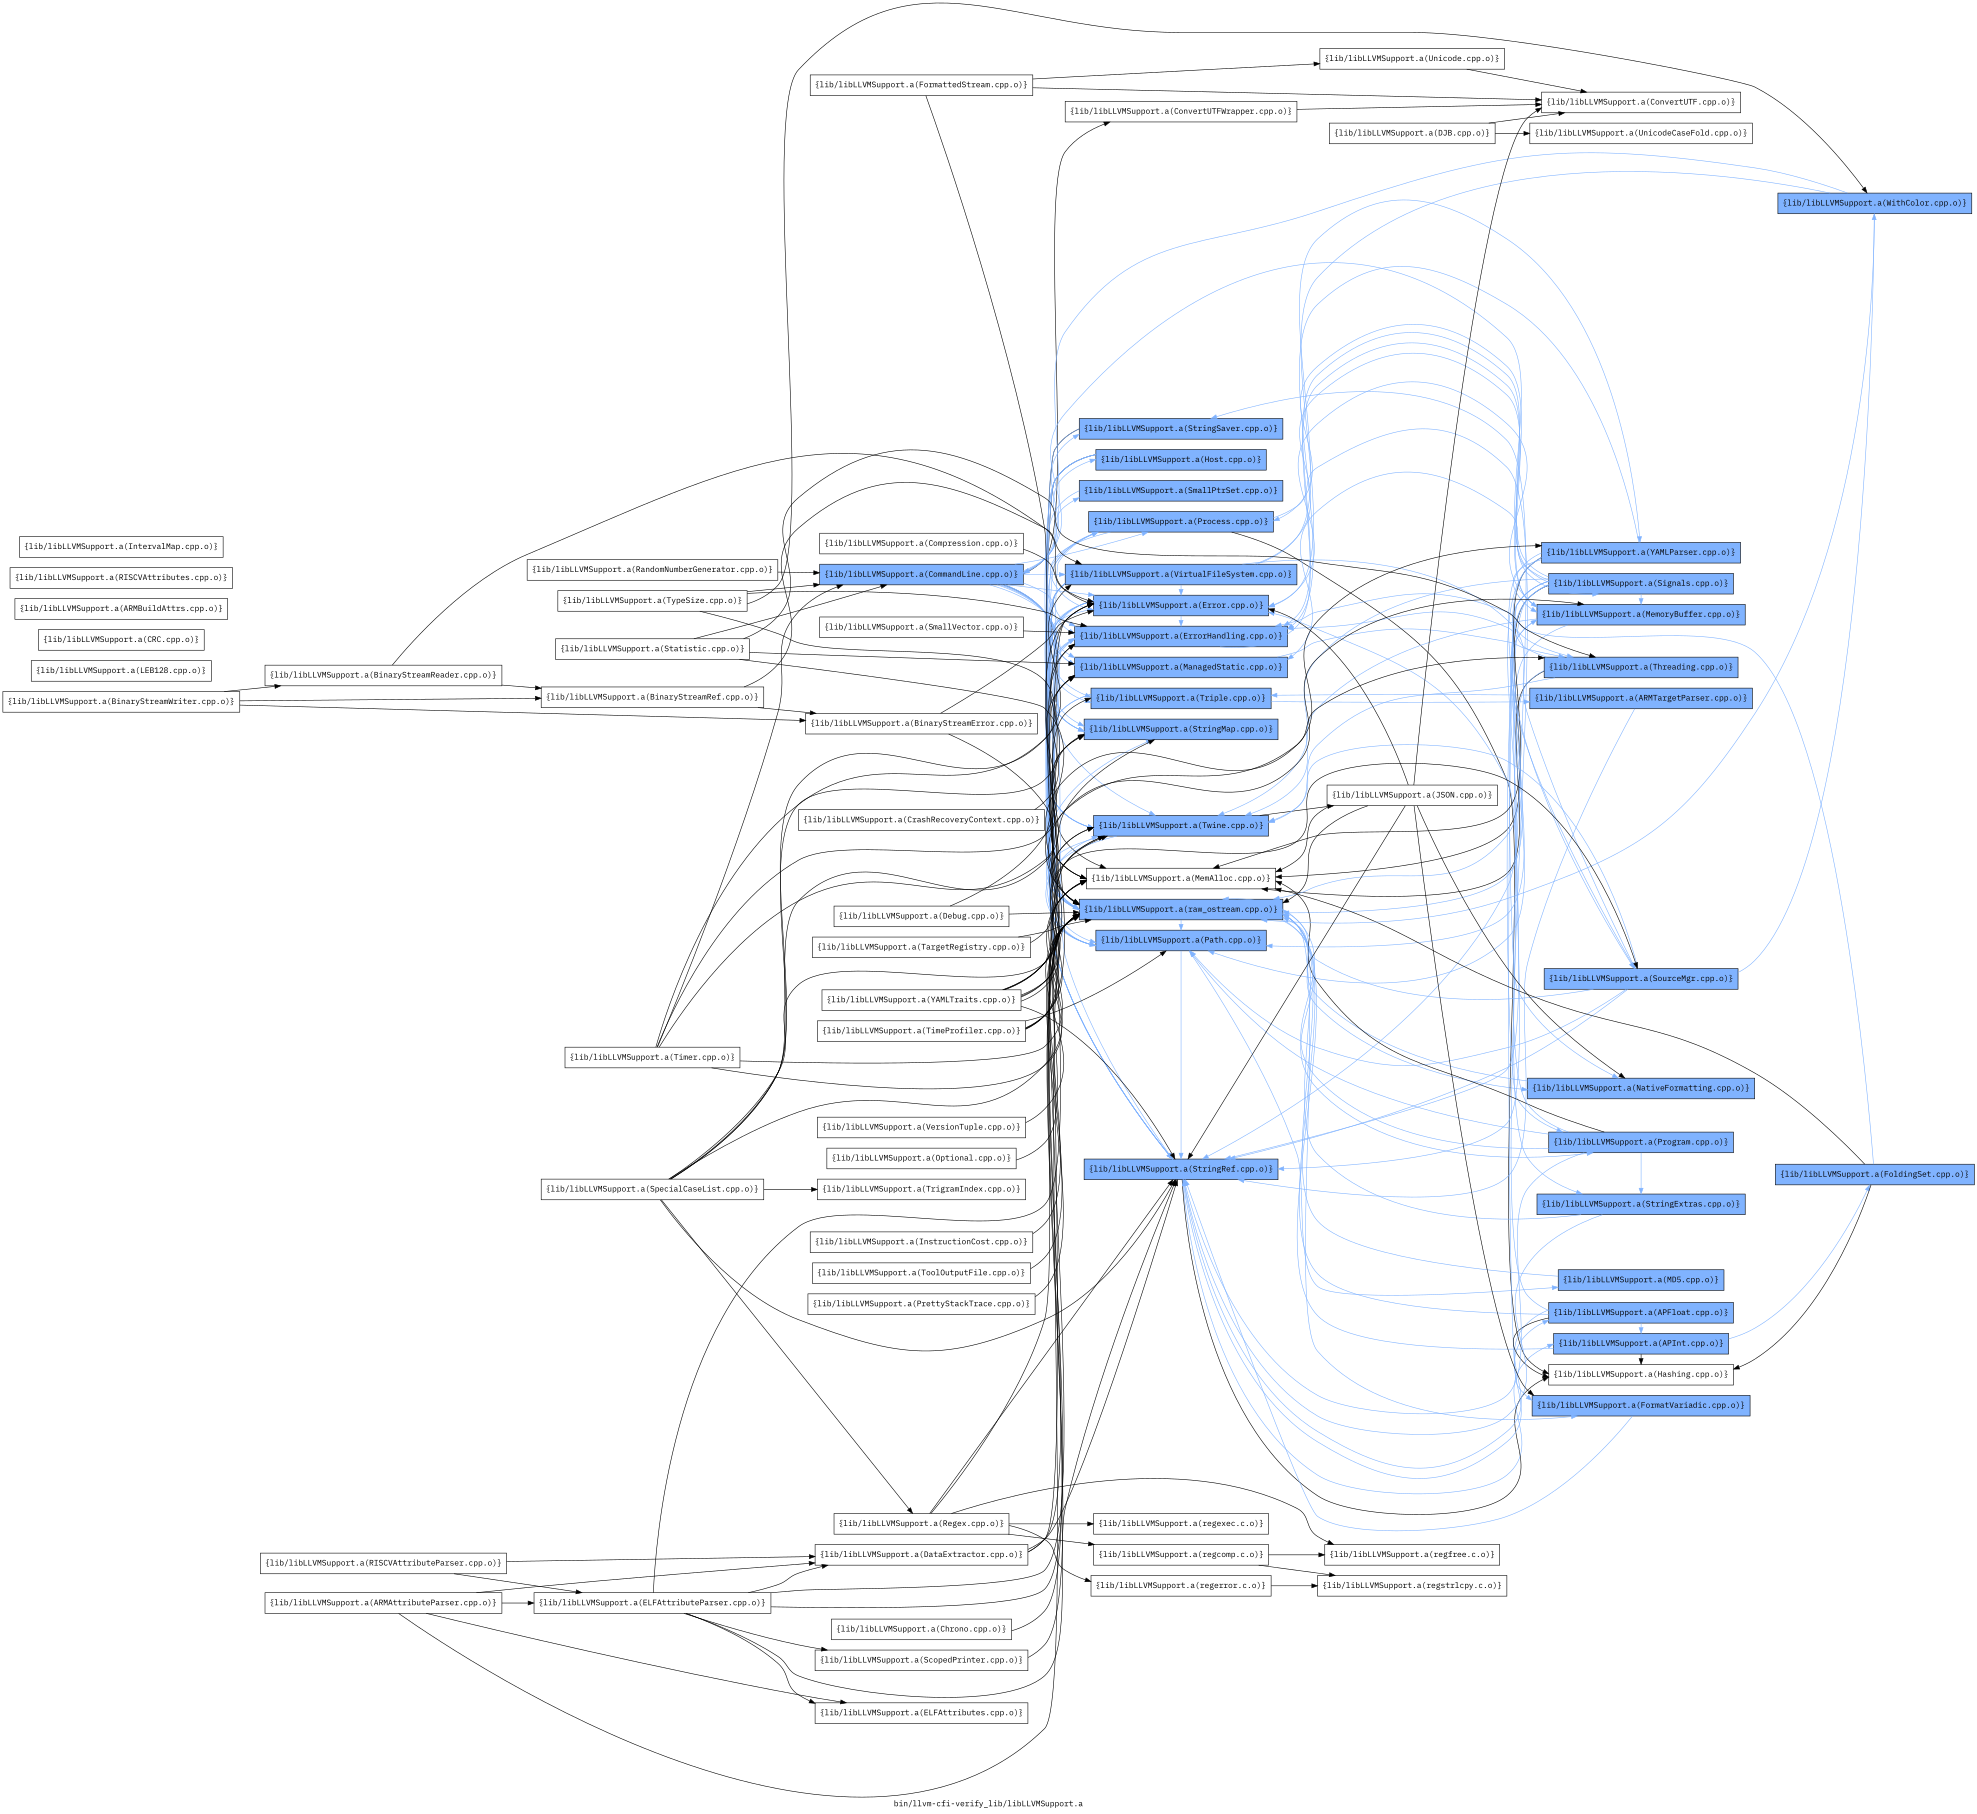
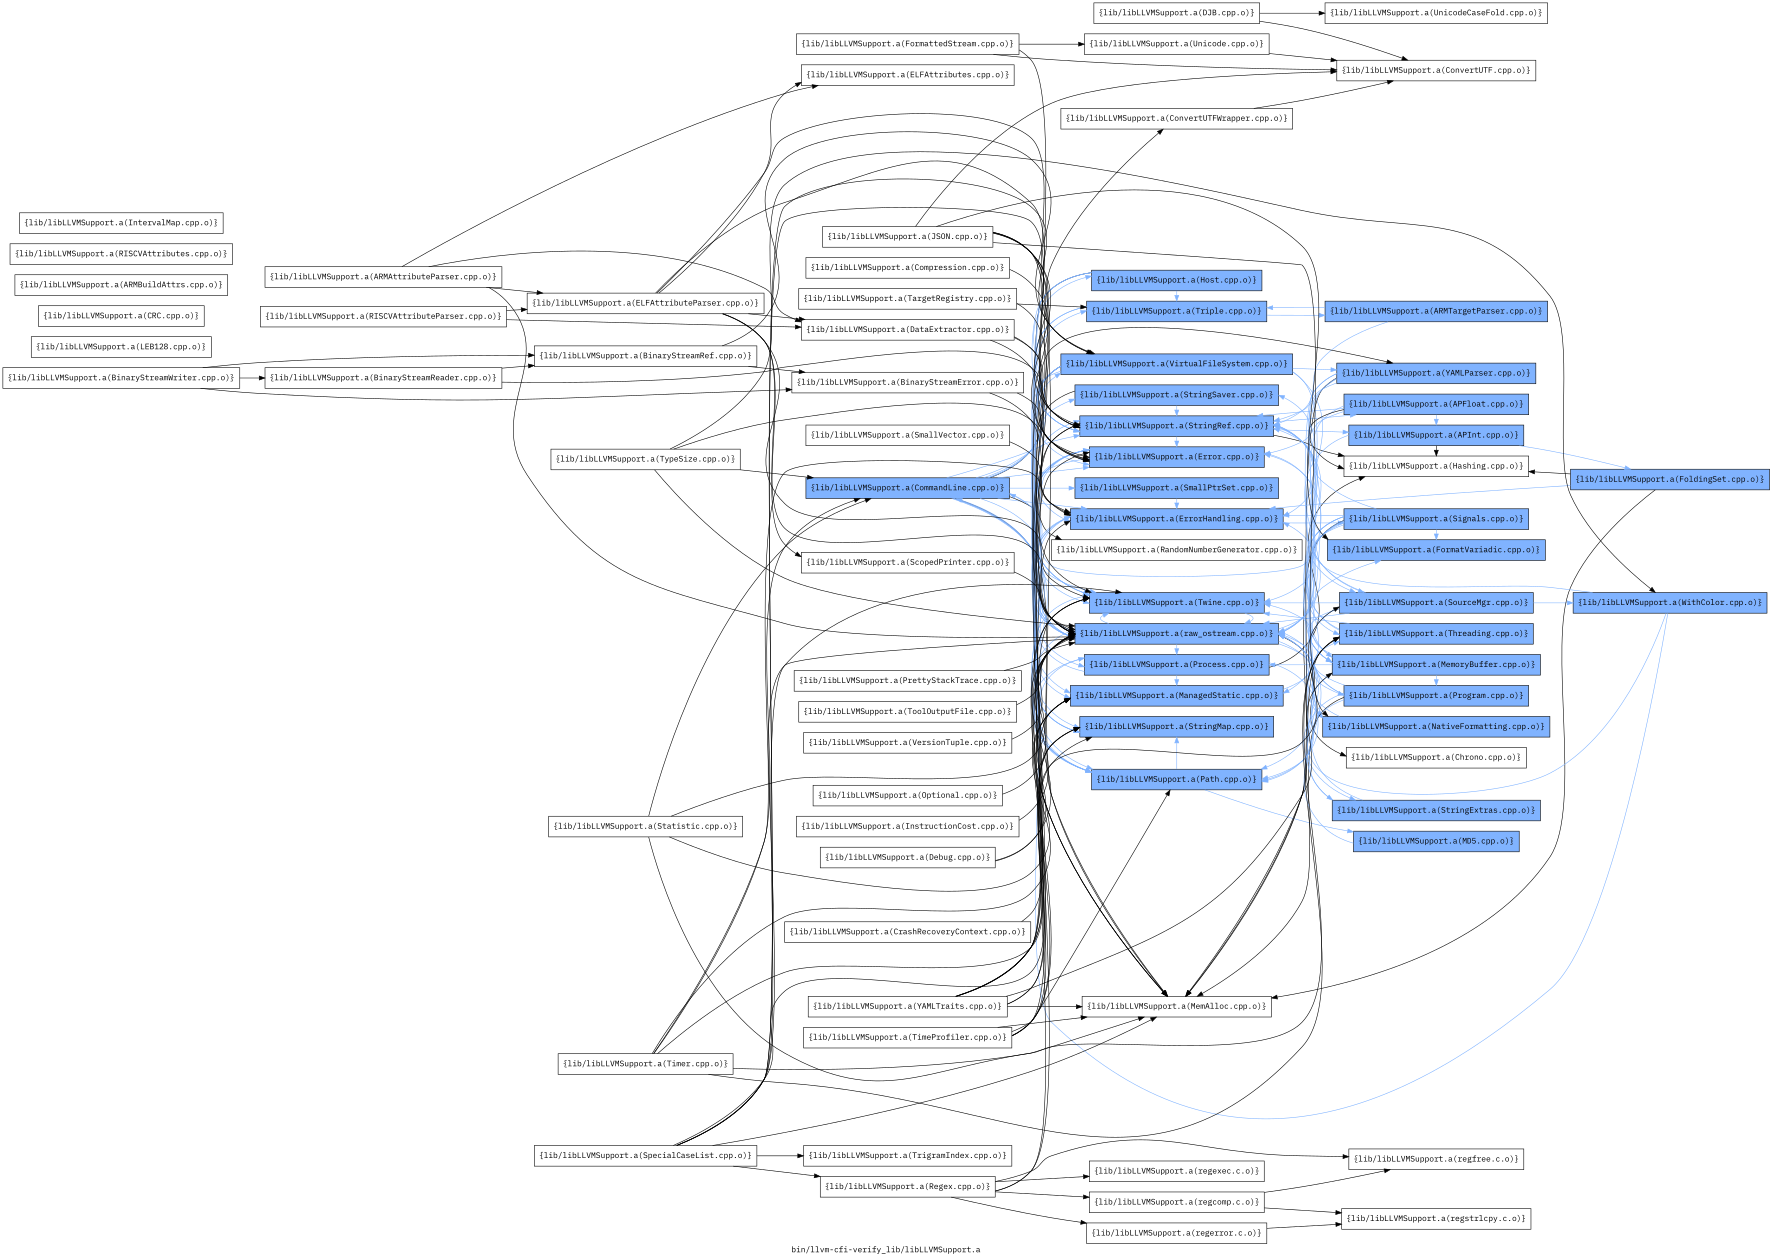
edge "{lib/libLLVMSupport.a(RandomNumberGenerator.cpp.o)}" -> "{lib/libLLVMSupport.a(CommandLine.cpp.o)}": reversed
edge "{lib/libLLVMSupport.a(Twine.cpp.o)}" -> "{lib/libLLVMSupport.a(JSON.cpp.o)}": reversed
edge "{lib/libLLVMSupport.a(ELFAttributeParser.cpp.o)}" -> "{lib/libLLVMSupport.a(Error.cpp.o)}": now "{lib/libLLVMSupport.a(ELFAttributeParser.cpp.o)}" -> "{lib/libLLVMSupport.a(VirtualFileSystem.cpp.o)}"
edge "{lib/libLLVMSupport.a(Chrono.cpp.o)}" -> "{lib/libLLVMSupport.a(raw_ostream.cpp.o)}": reversed
